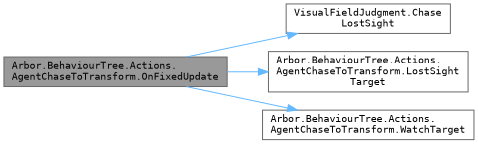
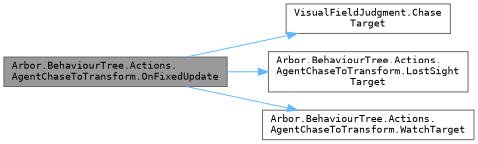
node "VisualFieldJudgment.Chase LostSight": label "VisualFieldJudgment.Chase LostSight" -> "VisualFieldJudgment.Chase Target"
